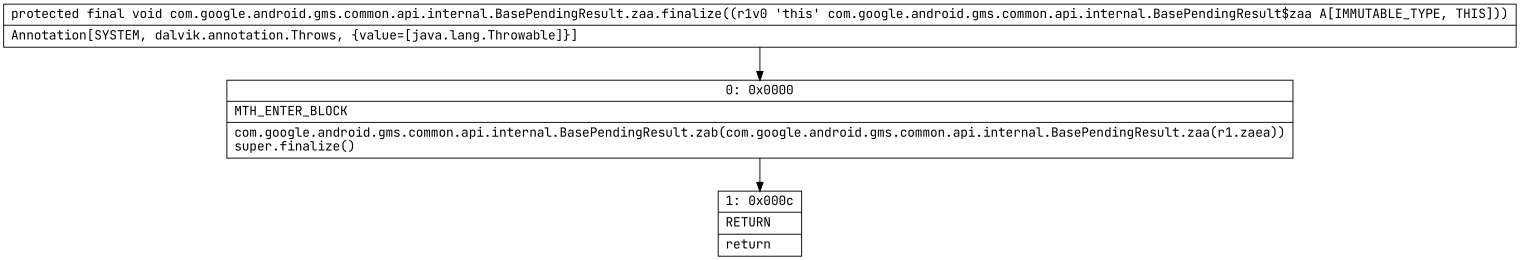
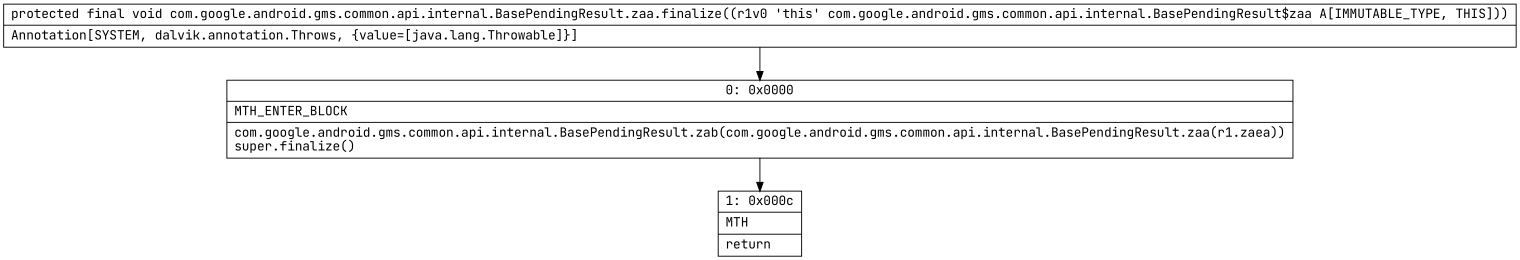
node "1: 0x000c": text "RETURN" -> "MTH"
